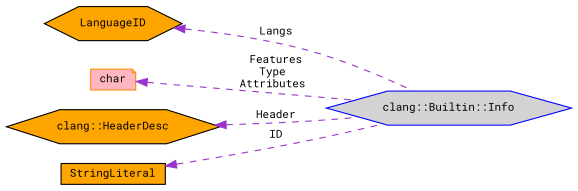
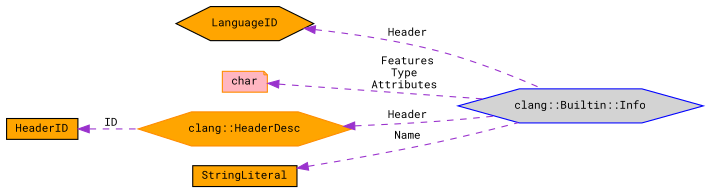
edge "clang::Builtin::Info" -> "LanguageID": label " Langs" -> " Header"
node "clang::HeaderDesc": color black -> darkorange
node "HeaderID": added
edge "clang::Builtin::Info" -> "StringLiteral": label " ID" -> " Name"
